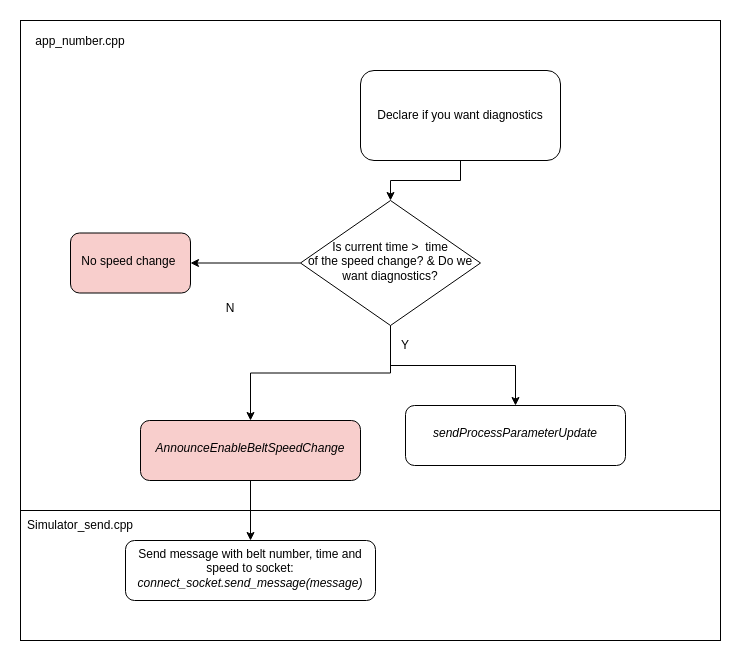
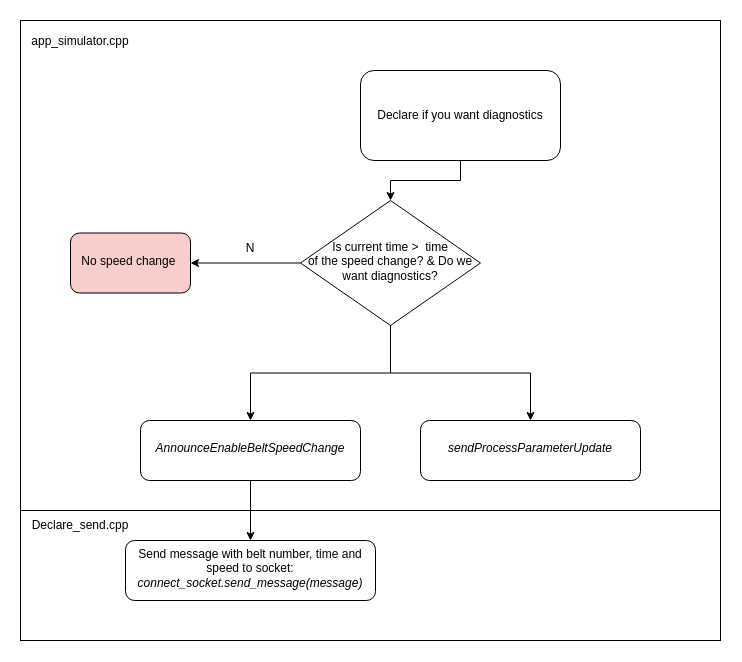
node "app_number.cpp": label "app_number.cpp" -> "app_simulator.cpp"
node "N": moved (231, 308) -> (251, 248)
node "Y": removed
node "sendProcessParameterUpdate": moved (516, 436) -> (531, 451)
node "AnnounceEnableBeltSpeedChange": fillcolor #f8cecc -> #ffffff
node "Simulator_send.cpp": label "Simulator_send.cpp" -> "Declare_send.cpp"
